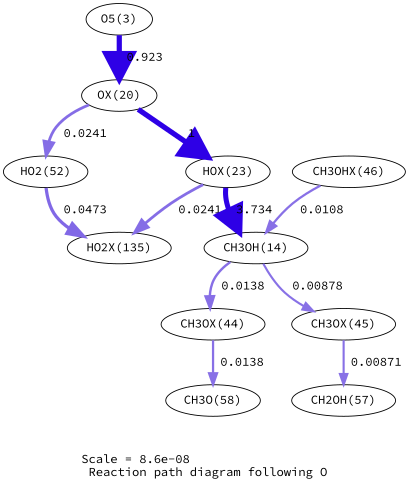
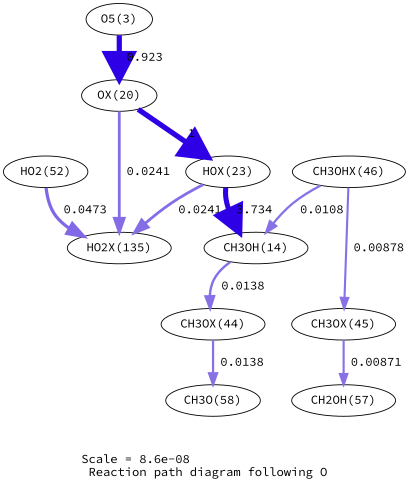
edge "OX(20)" -> "HO2(52)": now "OX(20)" -> "HO2X(135)"
edge "CH3OH(14)" -> "CH3OX(45)": now "CH3OHX(46)" -> "CH3OX(45)"
